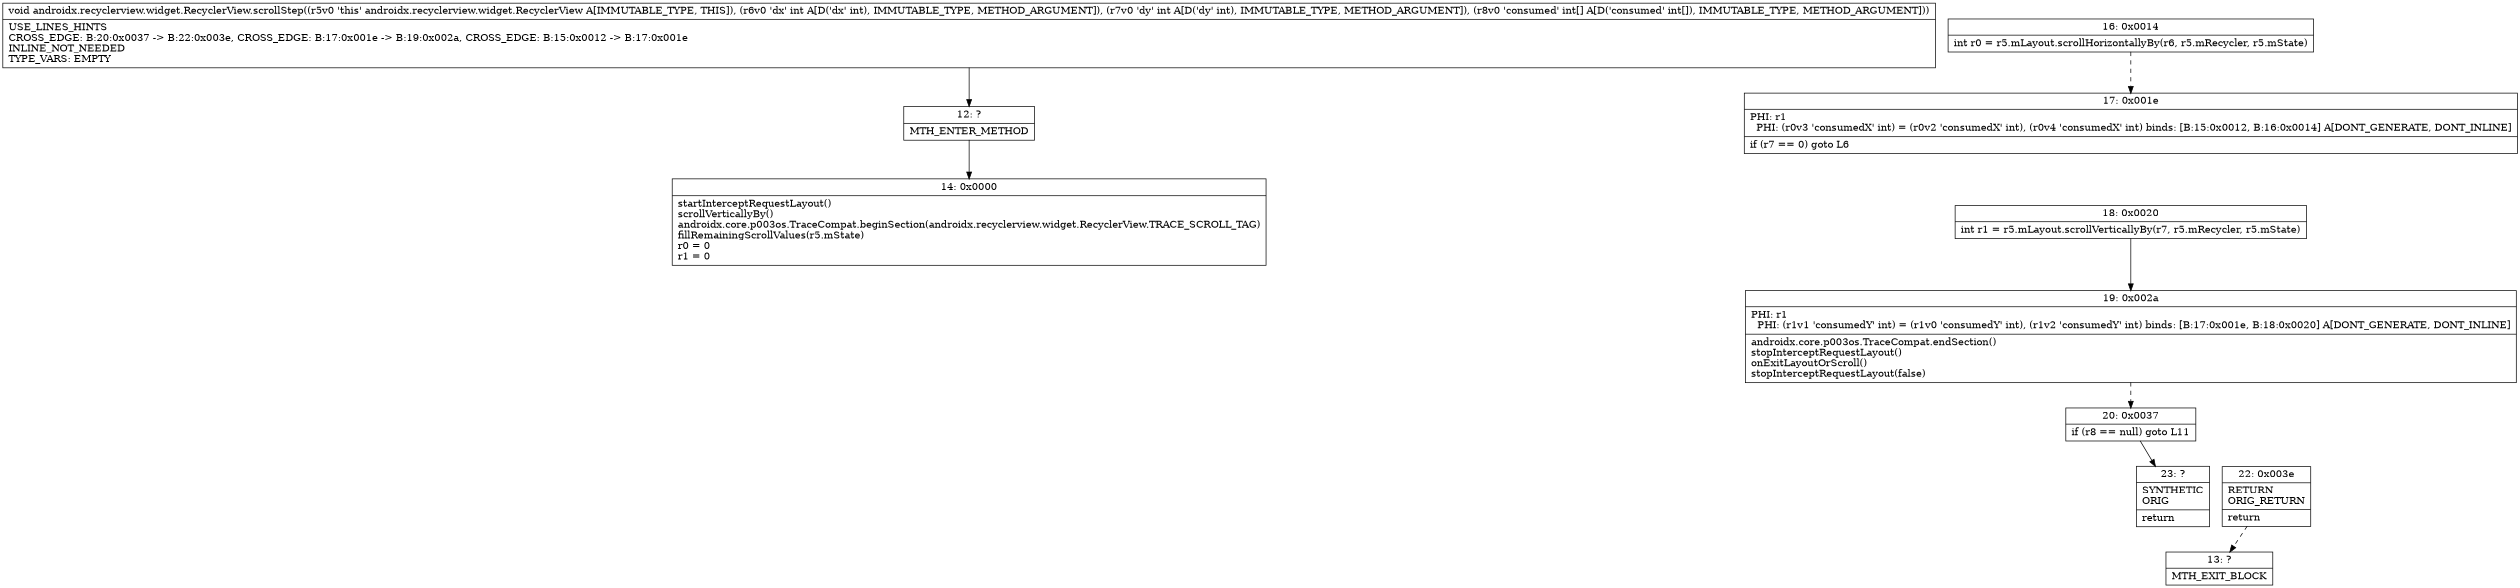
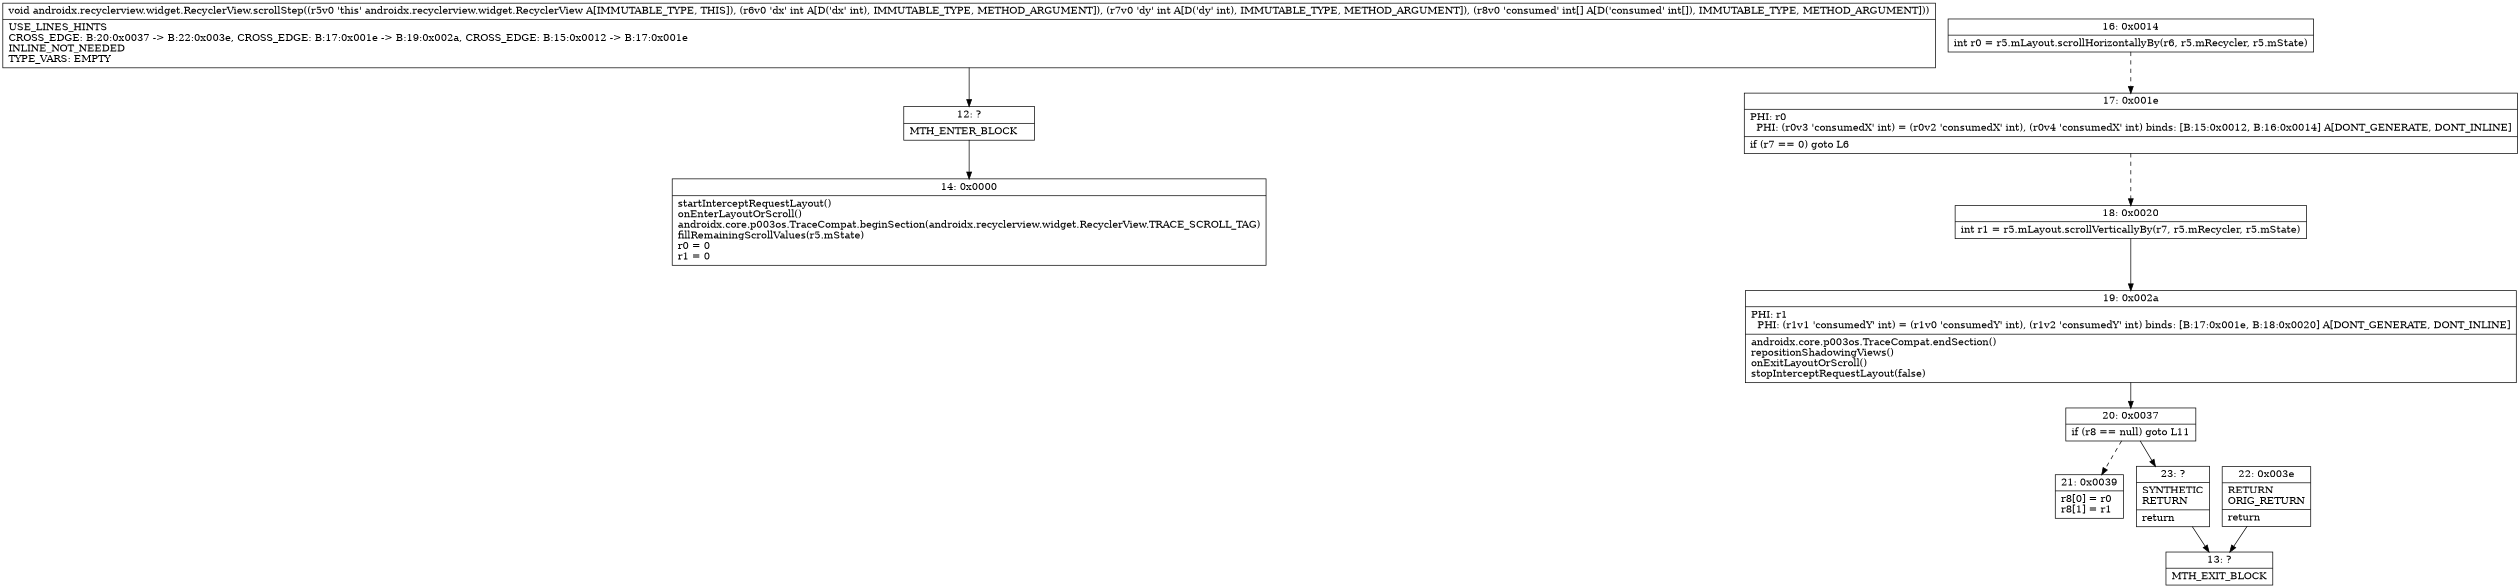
node "17: 0x001e": text "PHI: r1" -> "PHI: r0"
node "12: ?": text "MTH_ENTER_METHOD" -> "MTH_ENTER_BLOCK"
edge "17: 0x001e" -> "18: 0x0020": added
node "14: 0x0000": text "scrollVerticallyBy()" -> "onEnterLayoutOrScroll()"
node "19: 0x002a": text "stopInterceptRequestLayout()" -> "repositionShadowingViews()"
edge "19: 0x002a" -> "20: 0x0037": style dashed -> solid
node "21: 0x0039": added
node "23: ?": text "ORIG" -> "RETURN"
edge "23: ?" -> "13: ?": added
edge "22: 0x003e" -> "13: ?": style dashed -> solid
